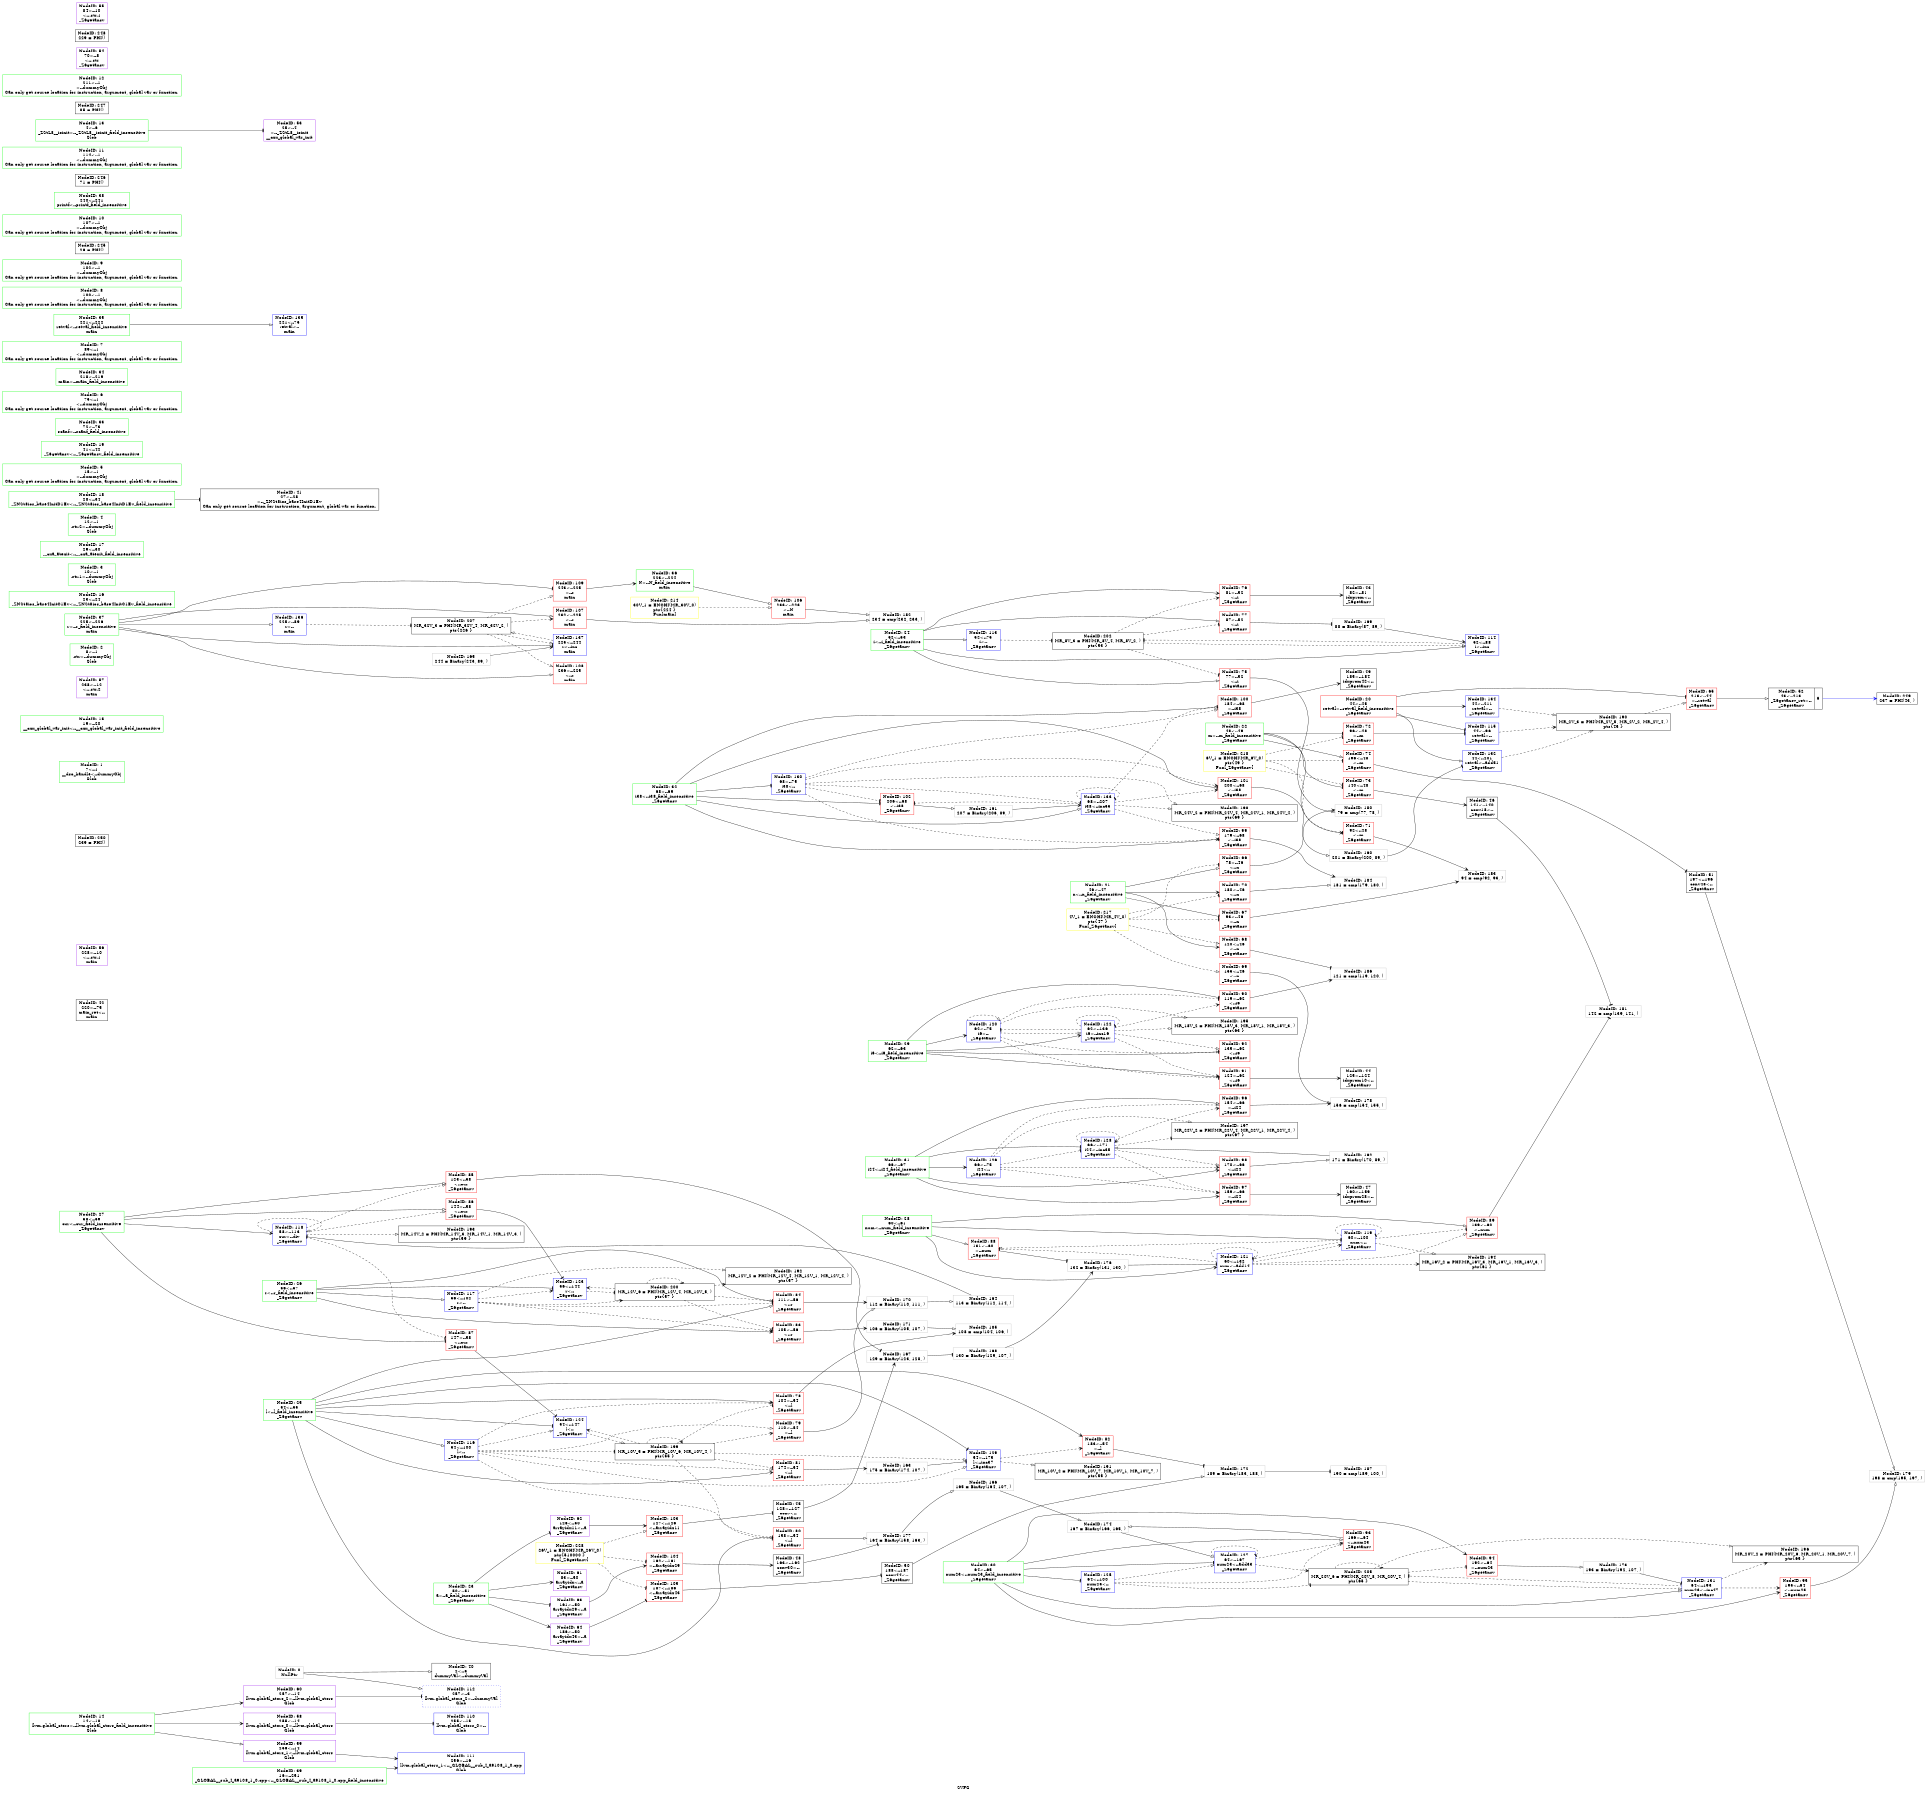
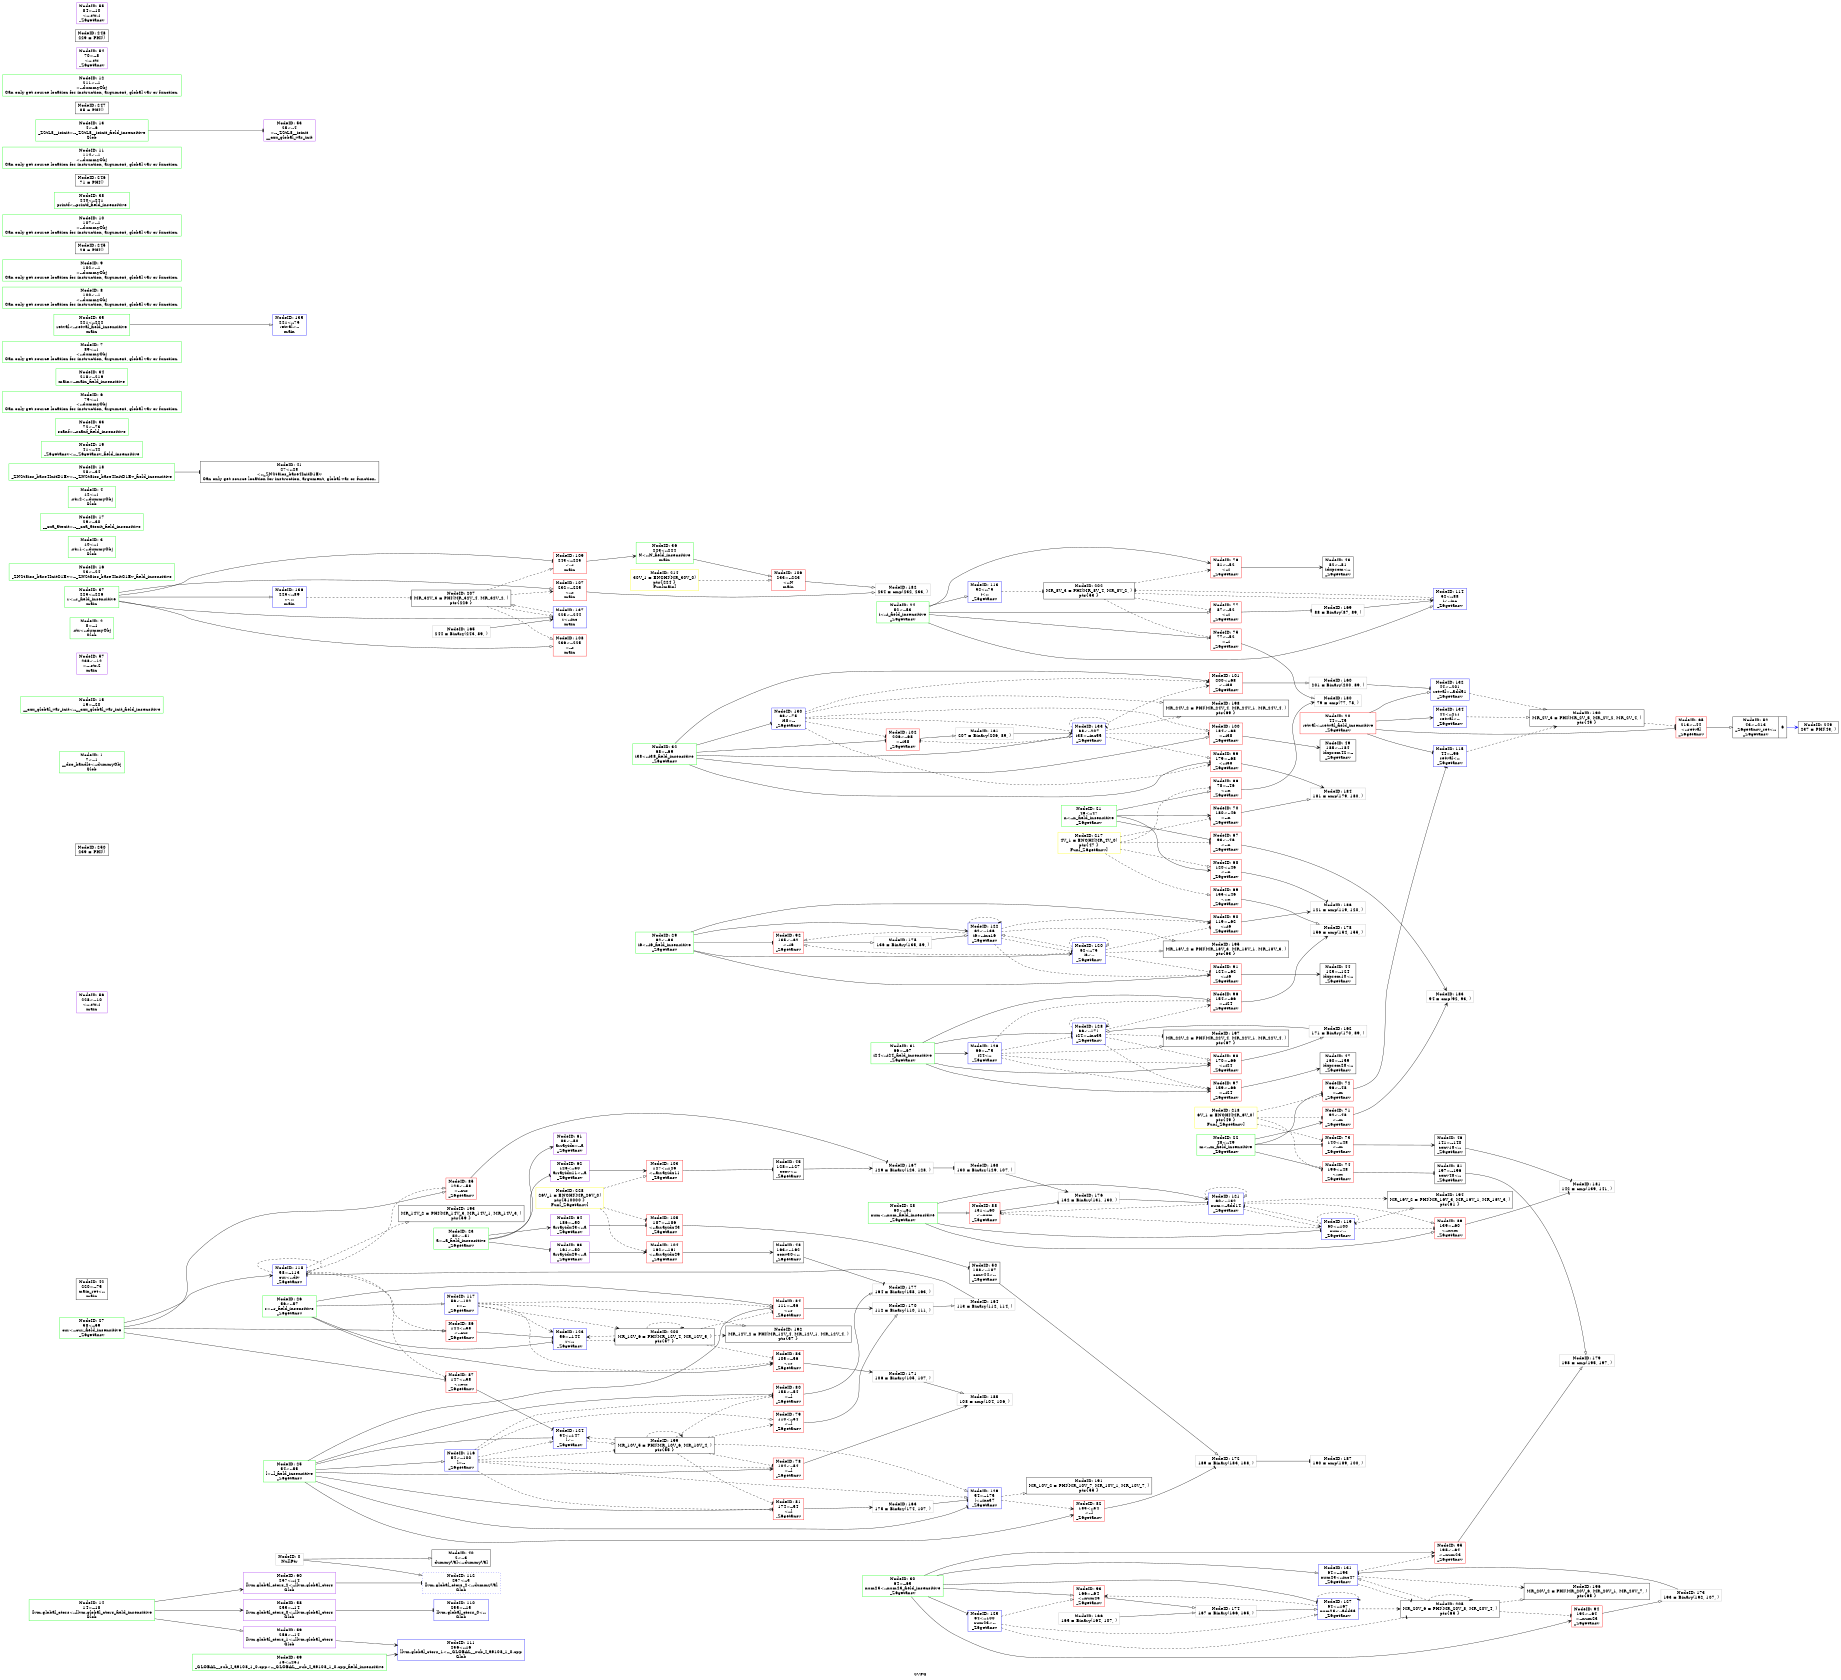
node "NodeID: 5": removed
edge "NodeID: 190" -> "NodeID: 65": arrowhead onormal -> tee
node "NodeID: 175": added
edge "NodeID: 25" -> "NodeID: 81": arrowhead vee -> tee
edge "NodeID: 177" -> "NodeID: 166": removed
